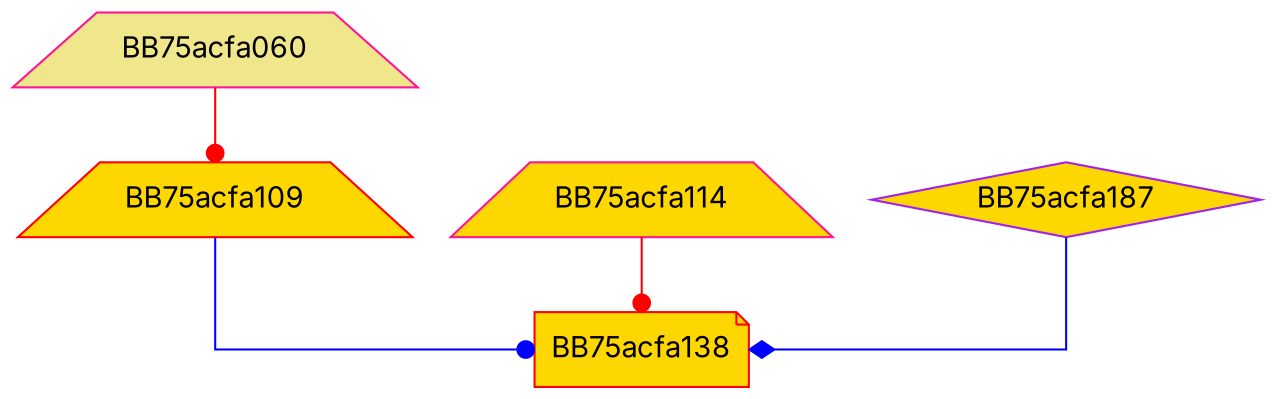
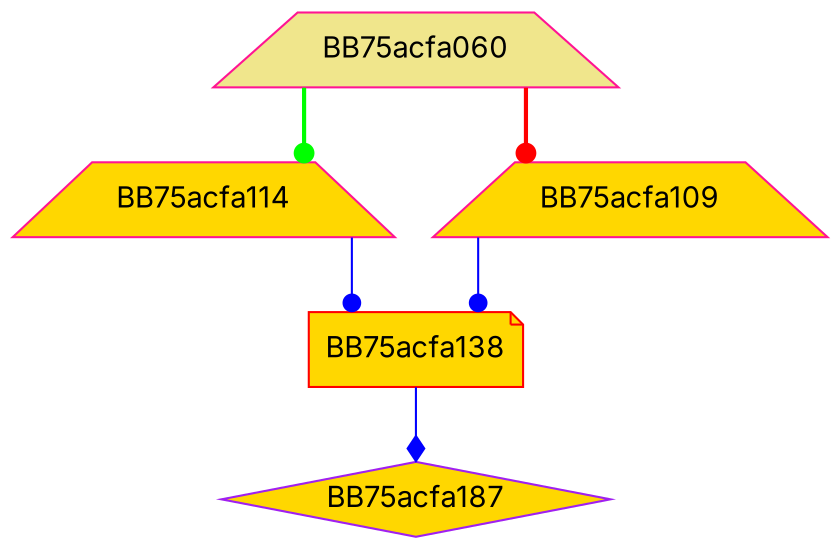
edge "BB75acfa060" -> "BB75acfa109": style solid -> bold
edge "BB75acfa060" -> "BB75acfa114": added
node "BB75acfa109": color red -> deeppink
edge "BB75acfa114" -> "BB75acfa138": color red -> blue
edge "BB75acfa187" -> "BB75acfa138": reversed
